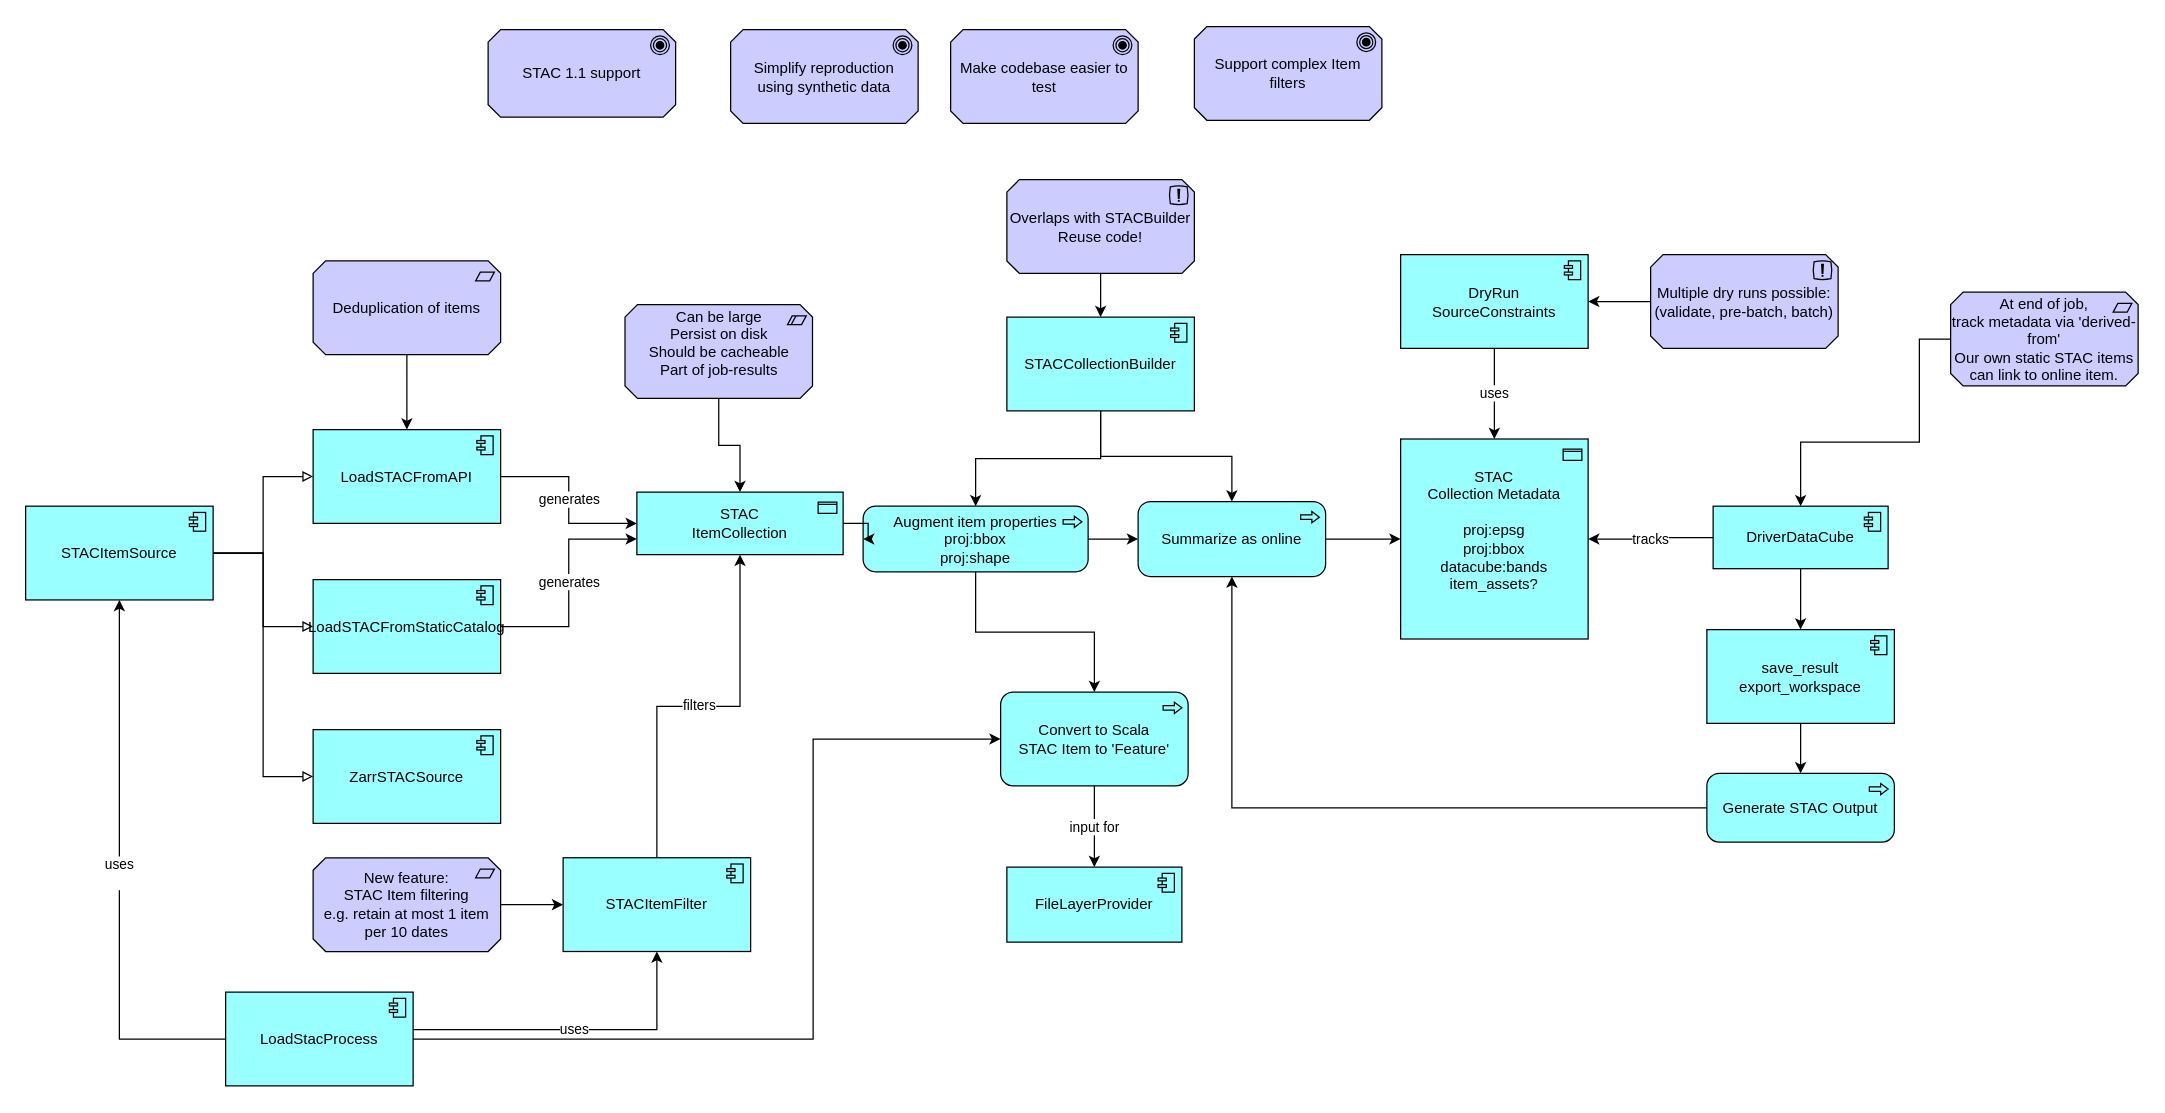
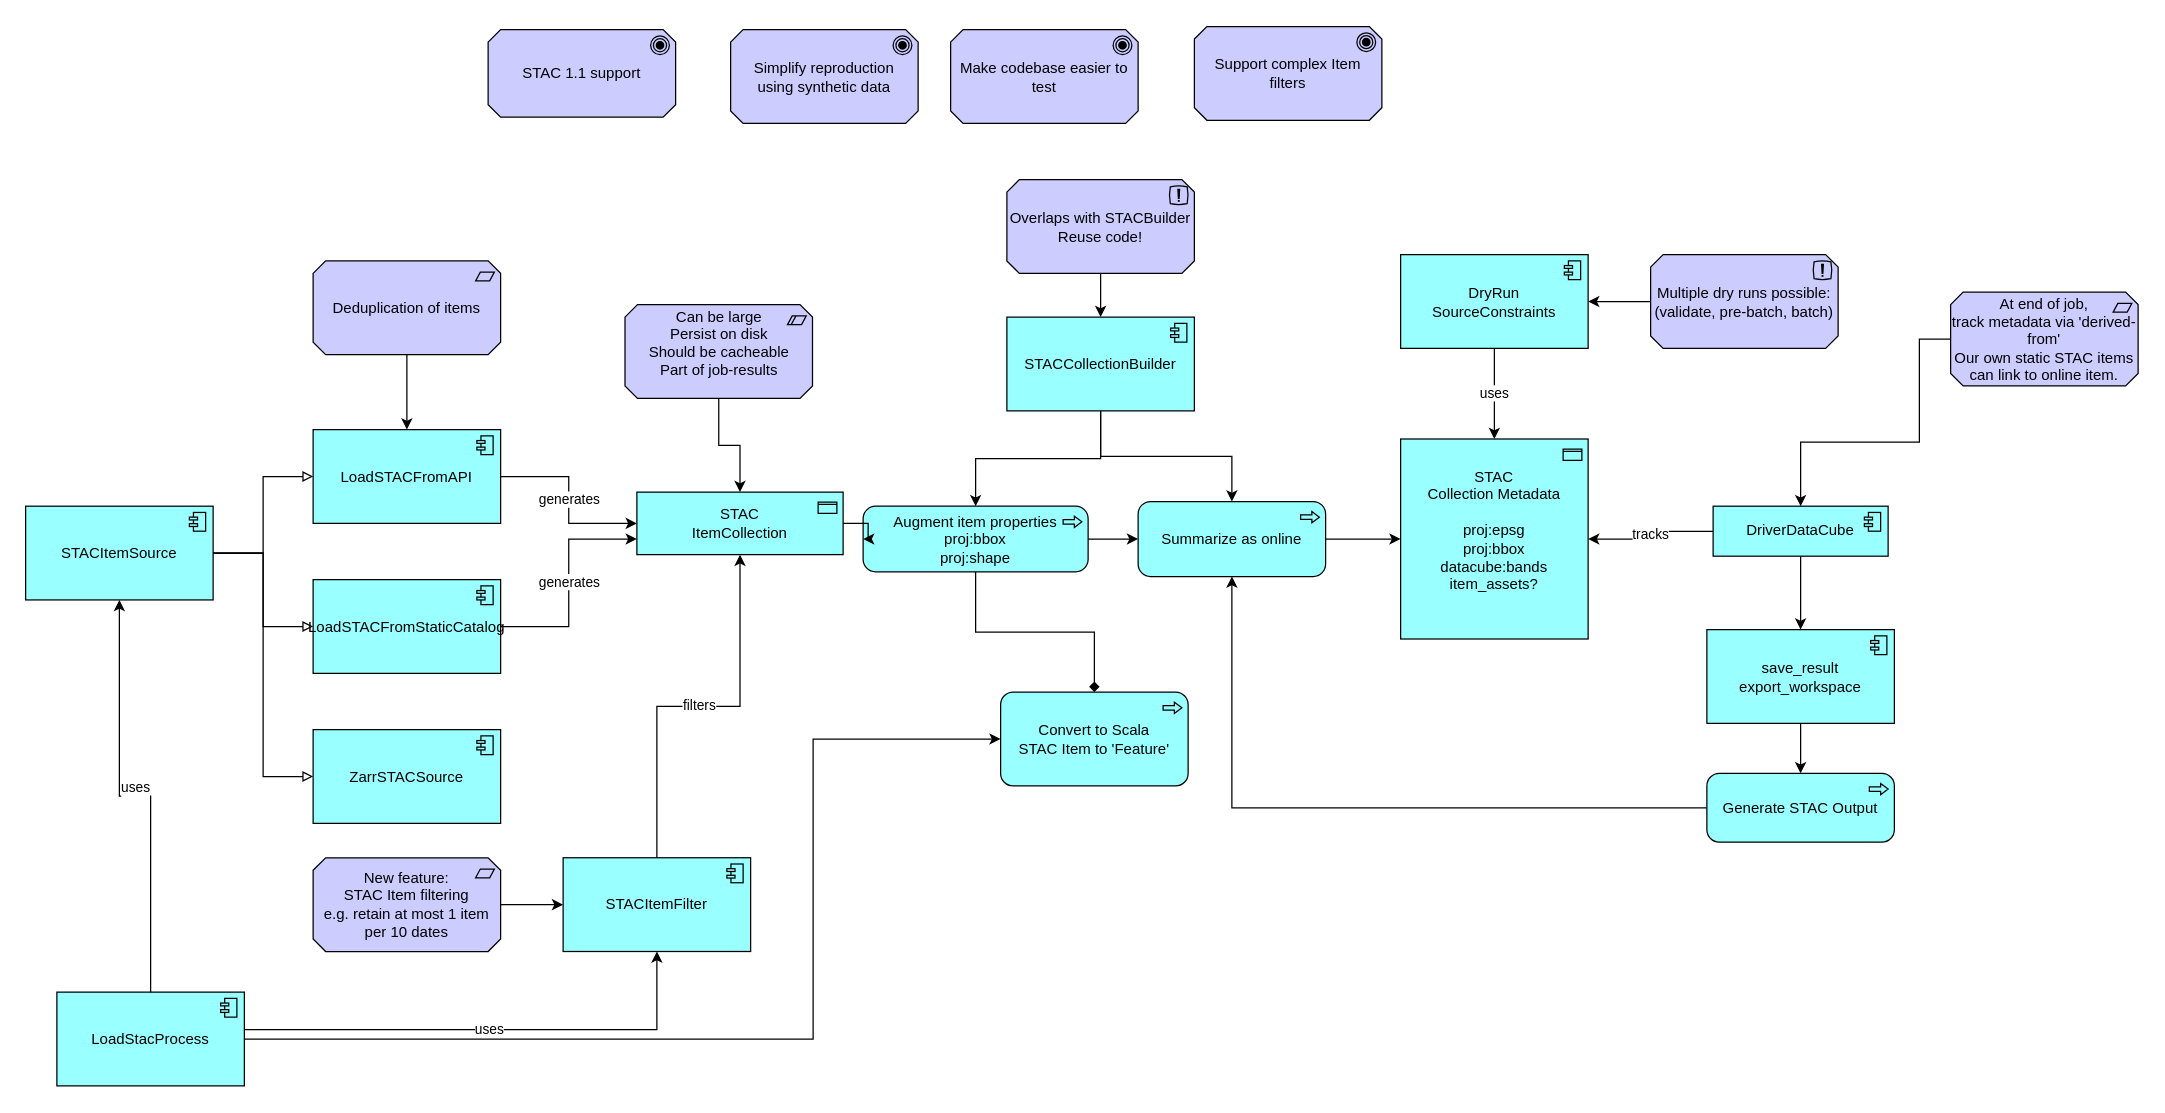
node "DriverDataCube": size 175x63 -> 175x50
edge "Augment item properties proj:bbox proj:shape" -> "Convert to Scala STAC Item to 'Feature'": arrowhead classic -> diamond
edge "Convert to Scala STAC Item to 'Feature'" -> "FileLayerProvider": removed, label "input for"
node "FileLayerProvider": removed
node "LoadStacProcess": moved (319, 1039) -> (151, 1039)
